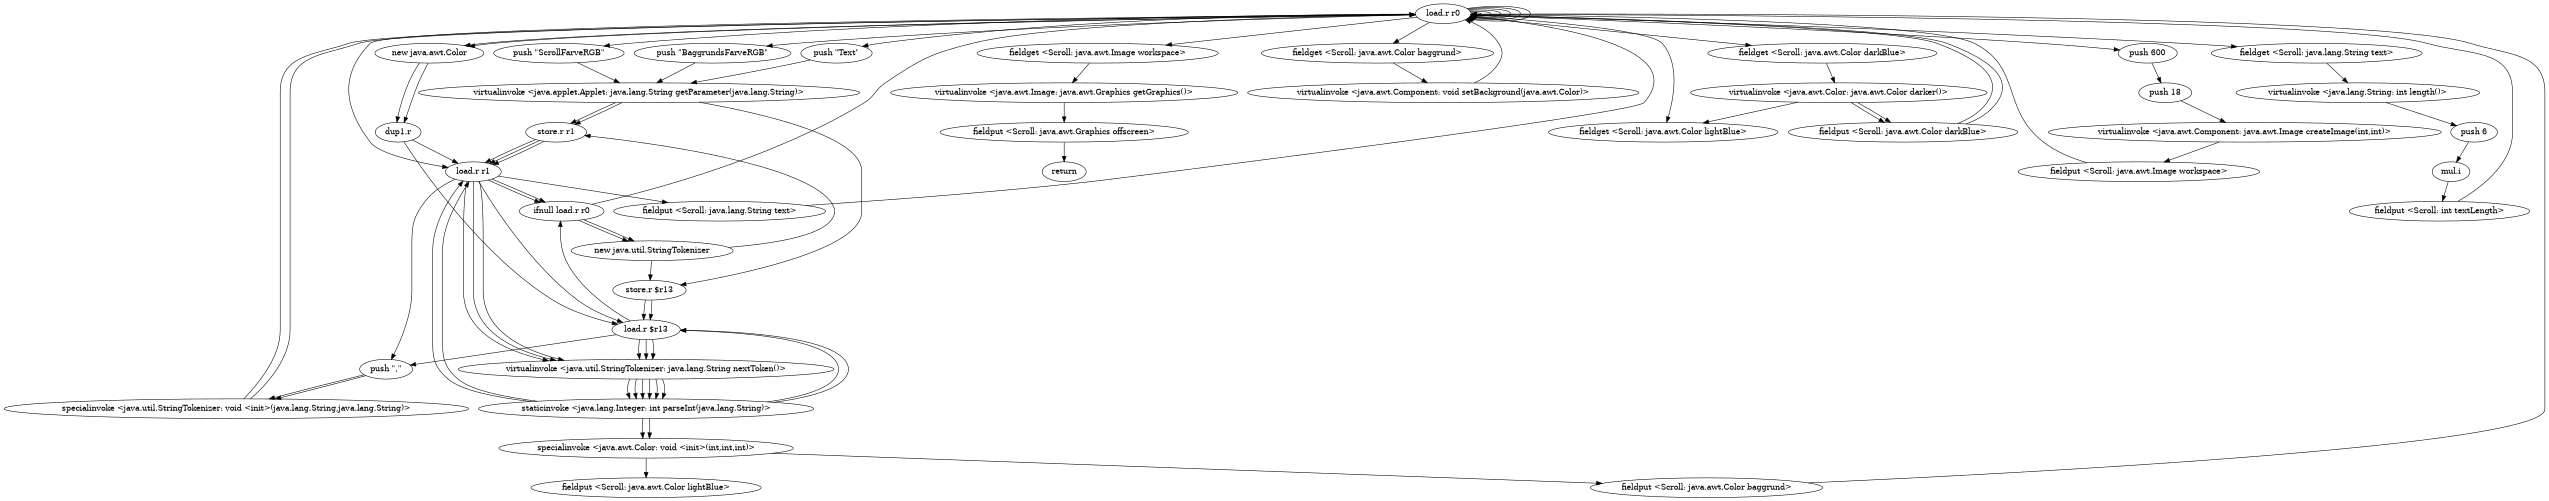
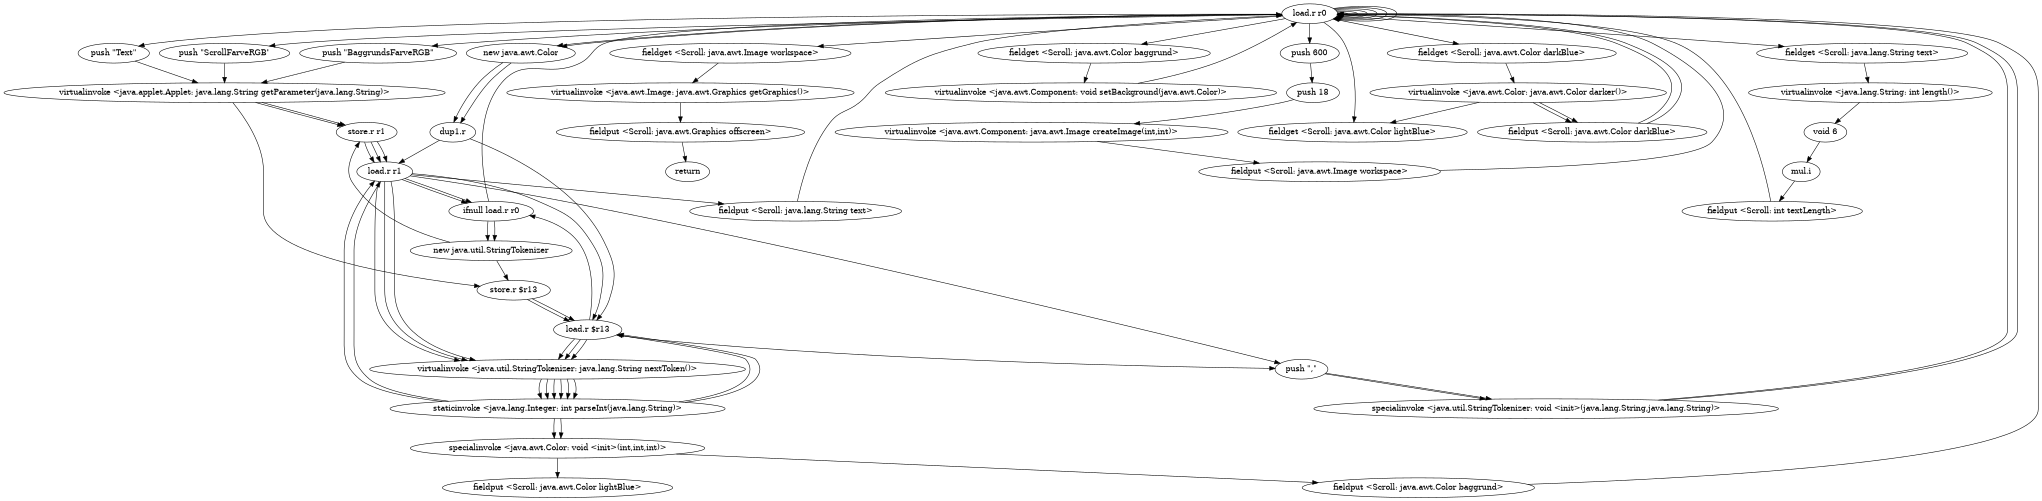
edge "load.r r0" -> "load.r r1": removed
node "push 6": label "push 6" -> "void 6"
